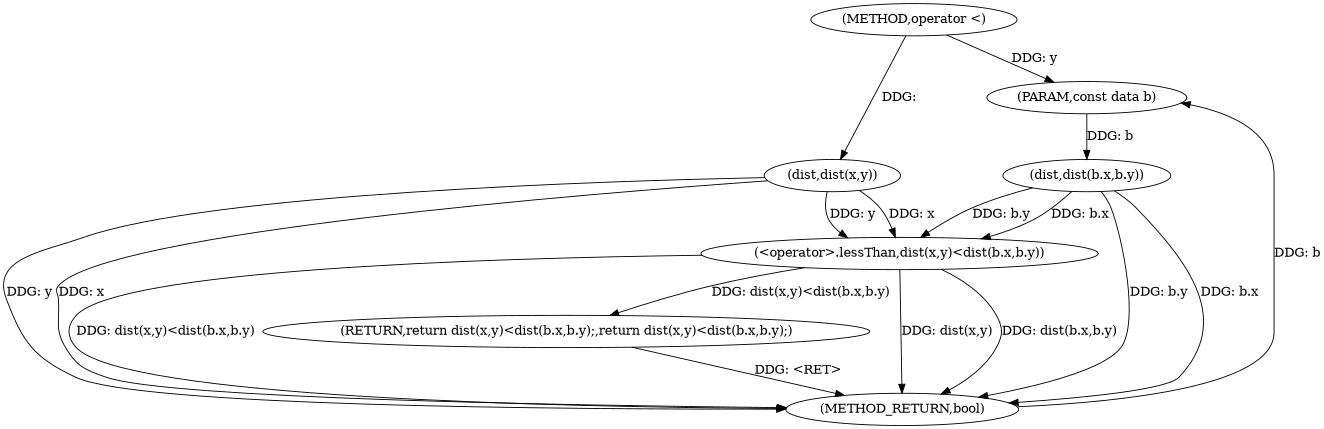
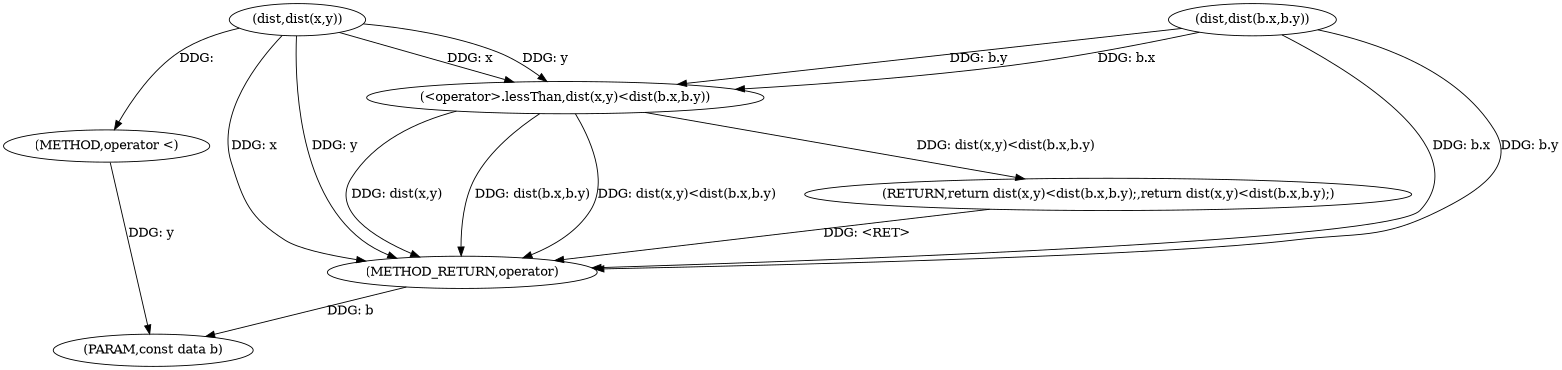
edge "(METHOD,operator <)" -> "(dist,dist(x,y))": reversed
edge "(PARAM,const data b)" -> "(dist,dist(b.x,b.y))": removed, label "DDG: b"
node "(METHOD_RETURN,bool)": label "(METHOD_RETURN,bool)" -> "(METHOD_RETURN,operator)"
